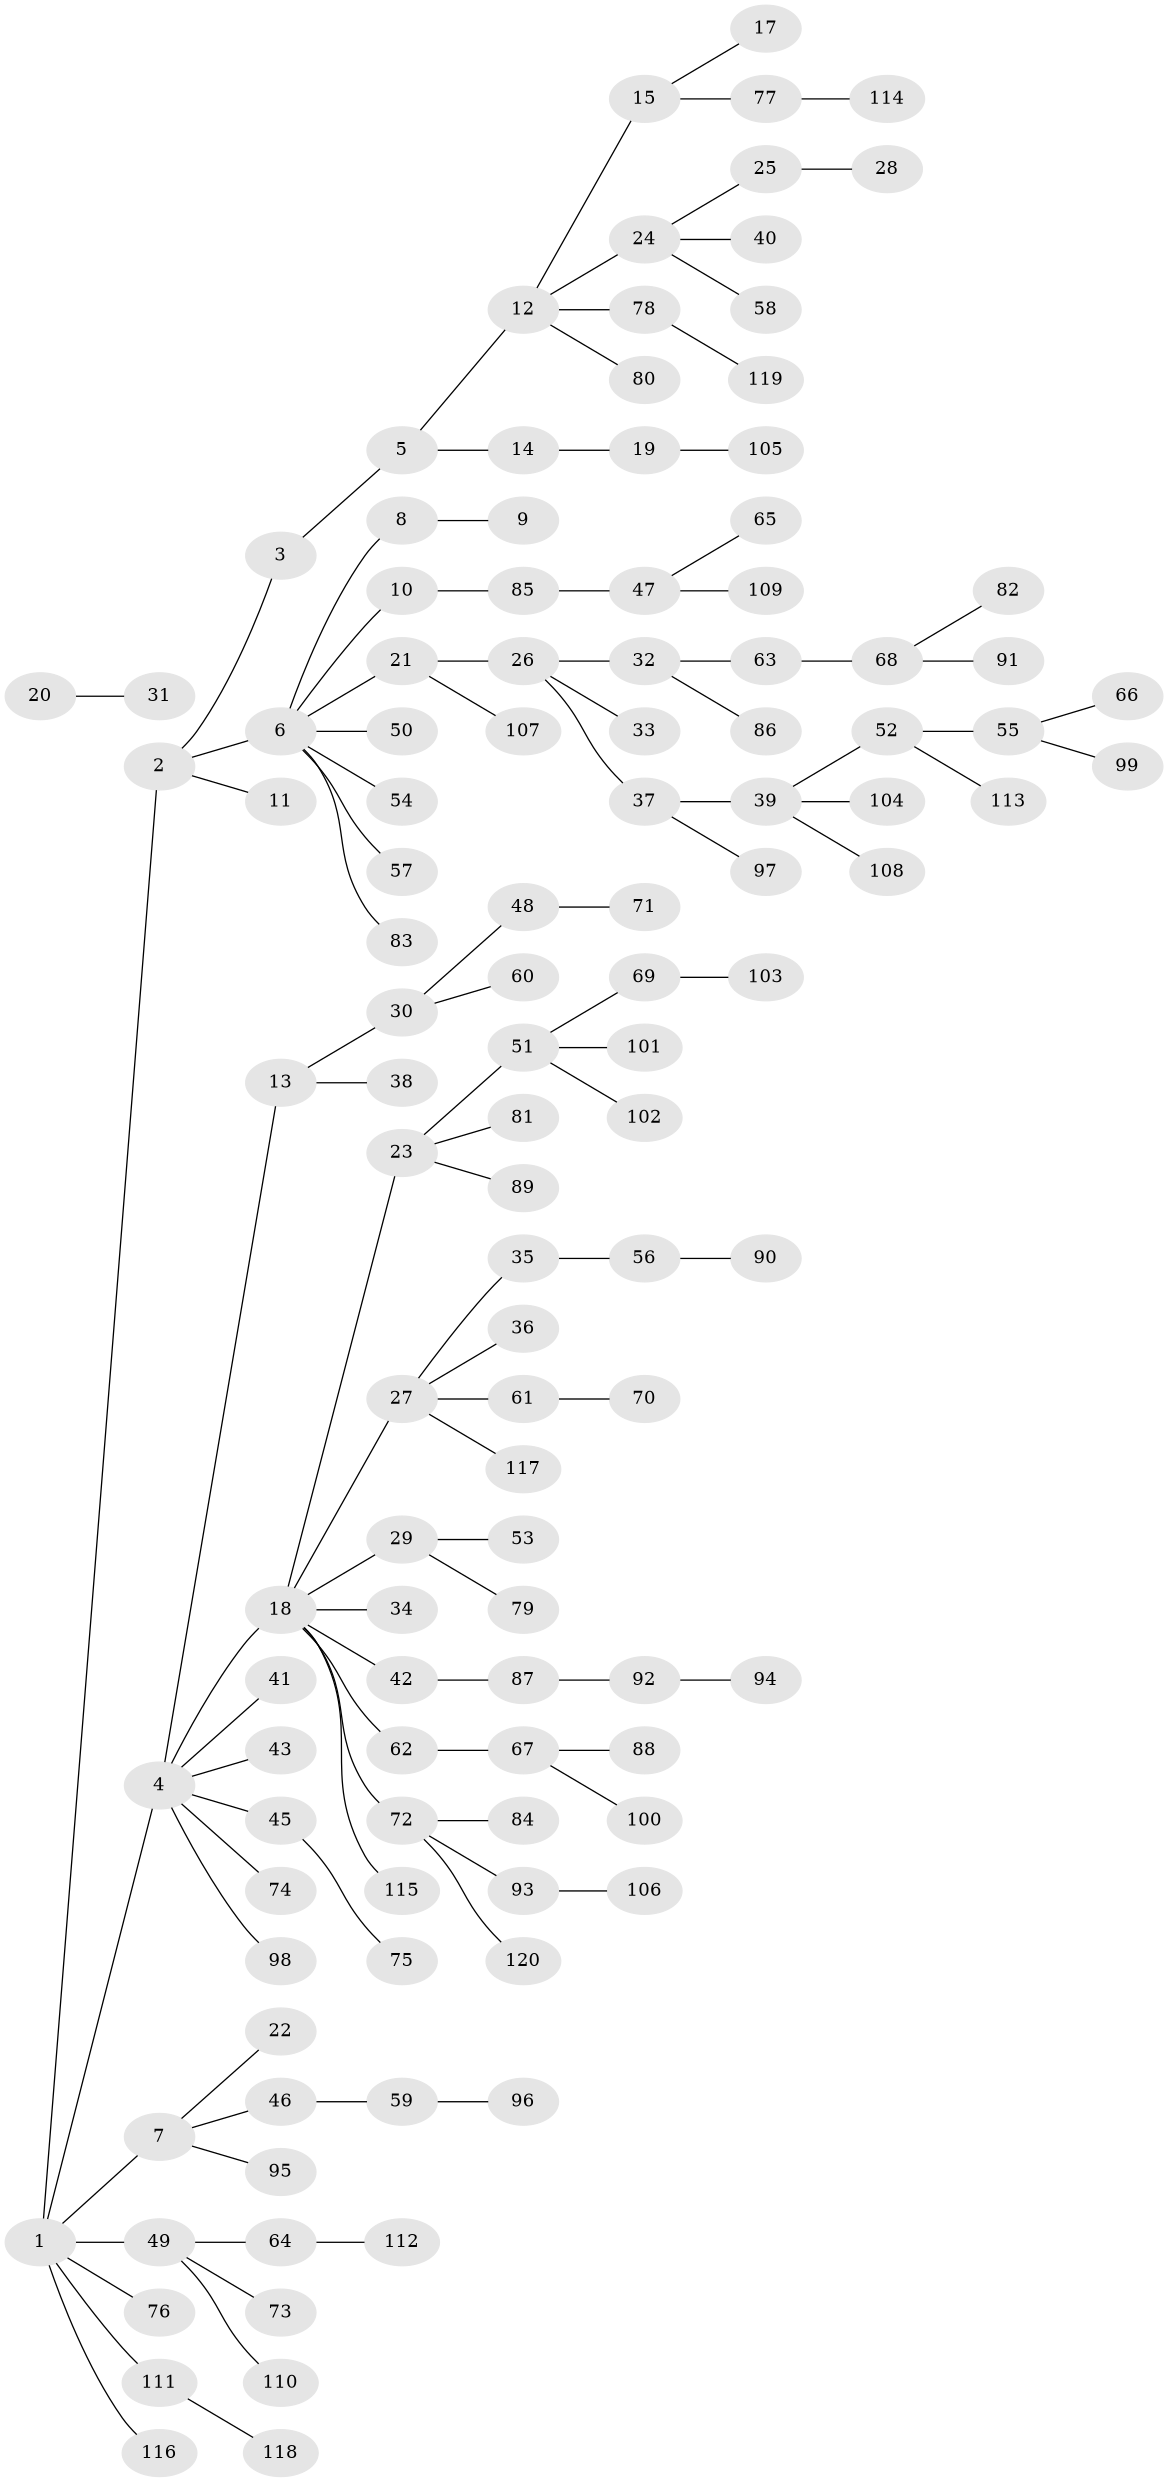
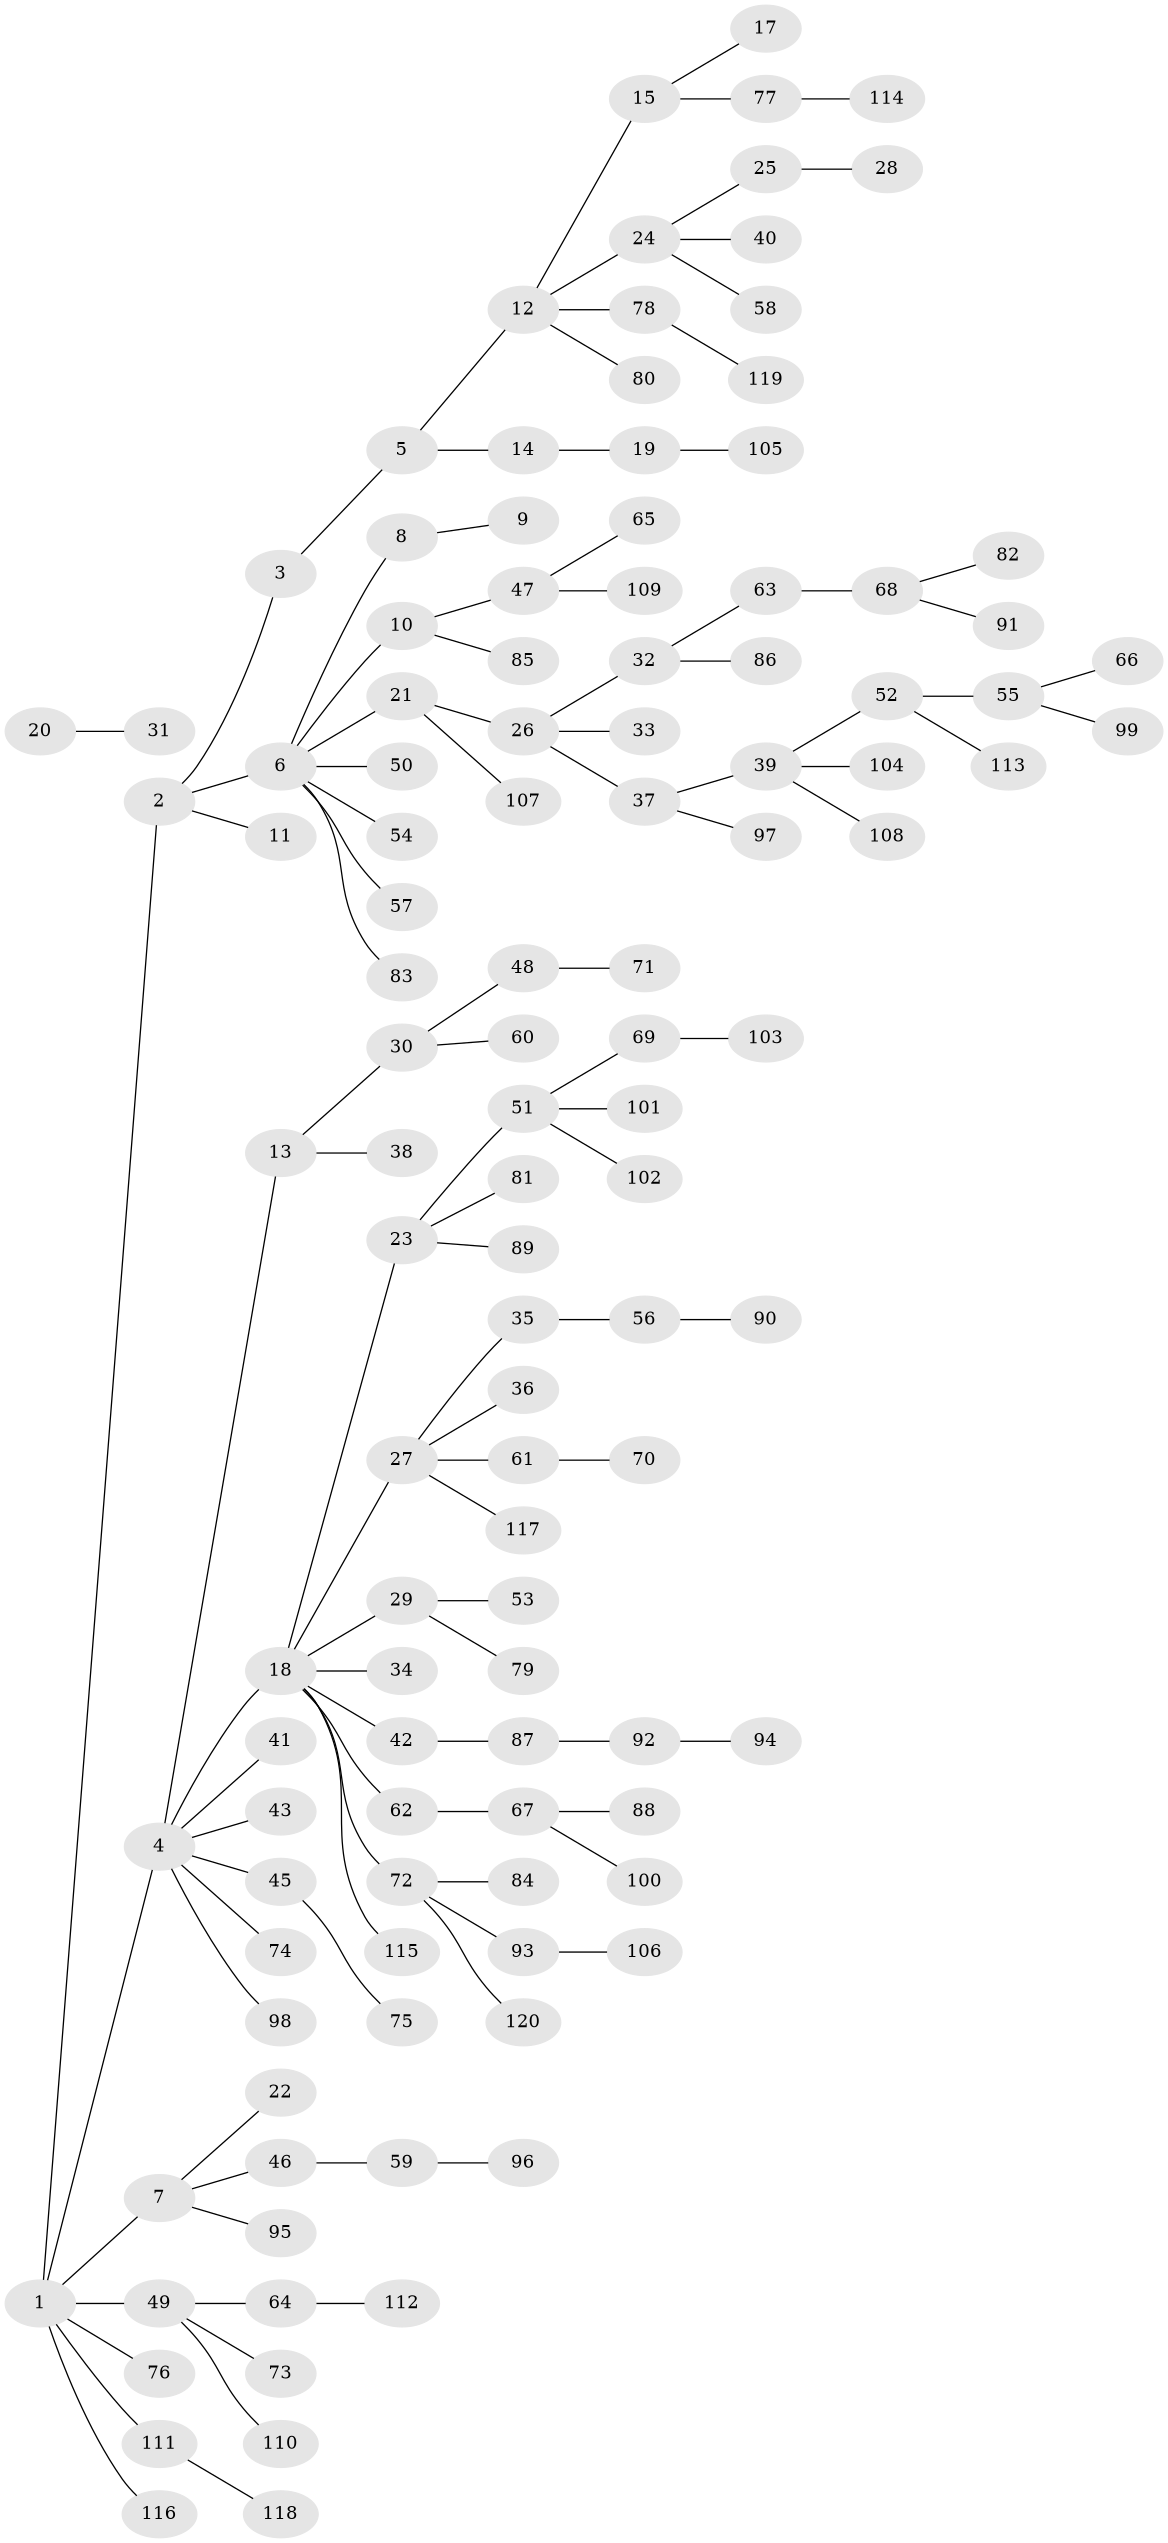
edge "85" -- "47": now "10" -- "47"
